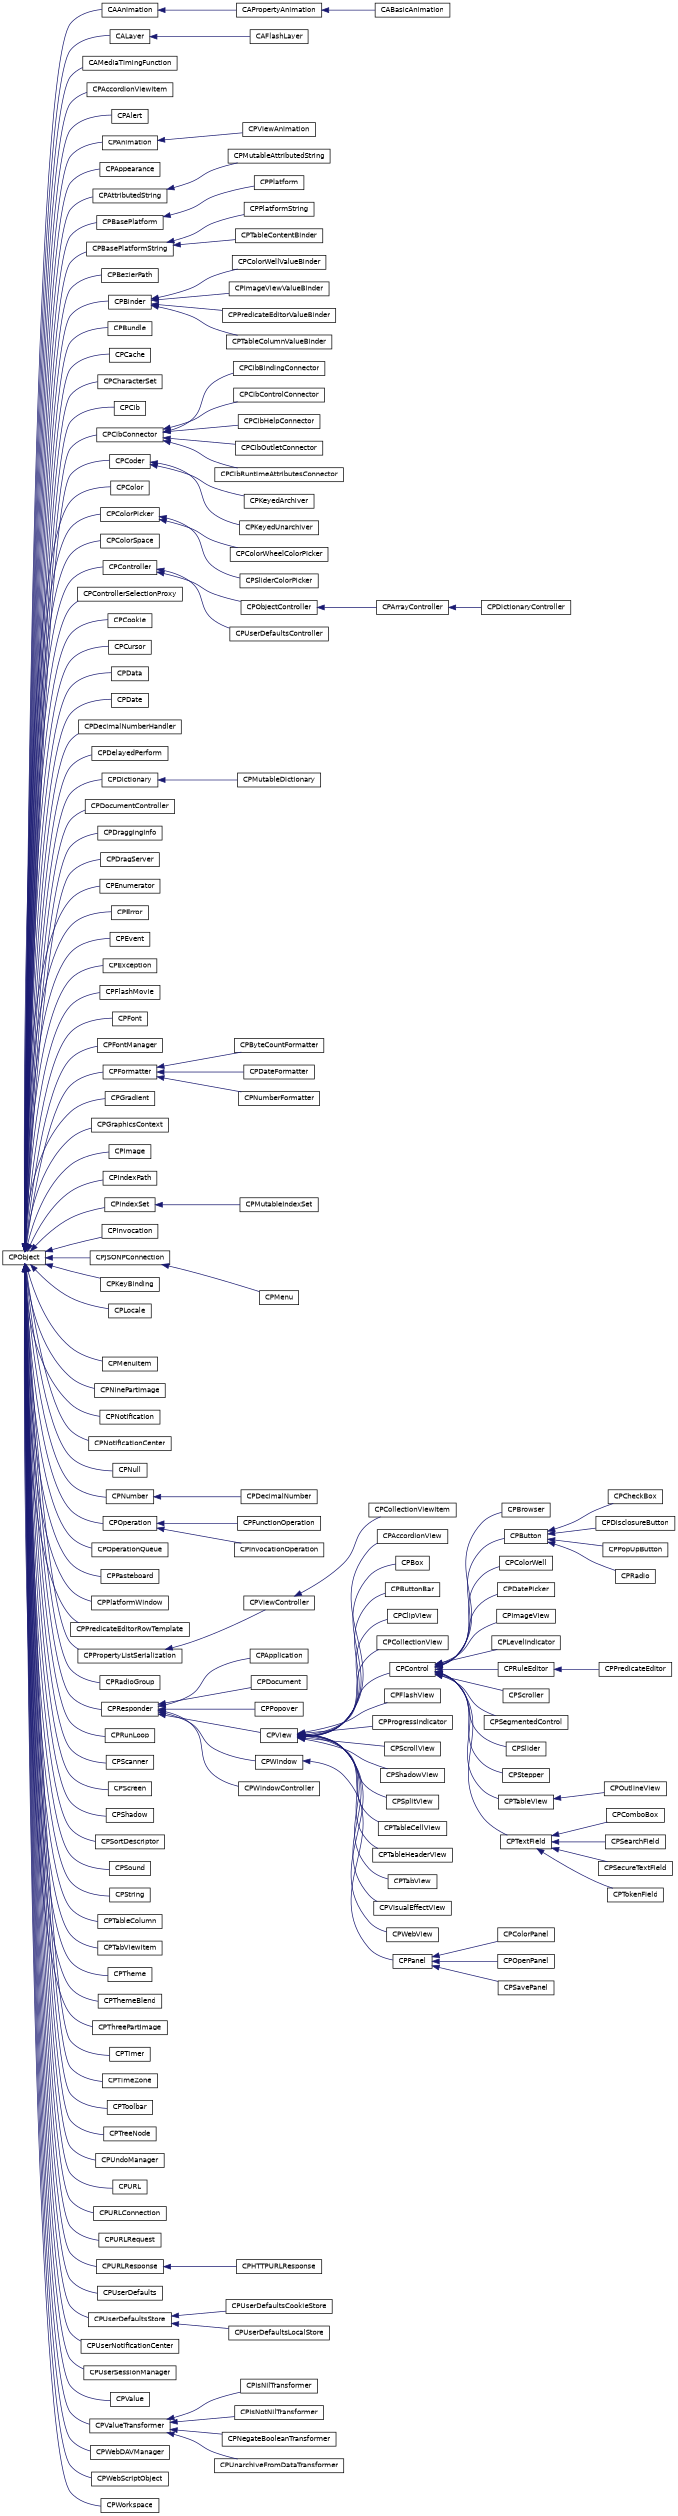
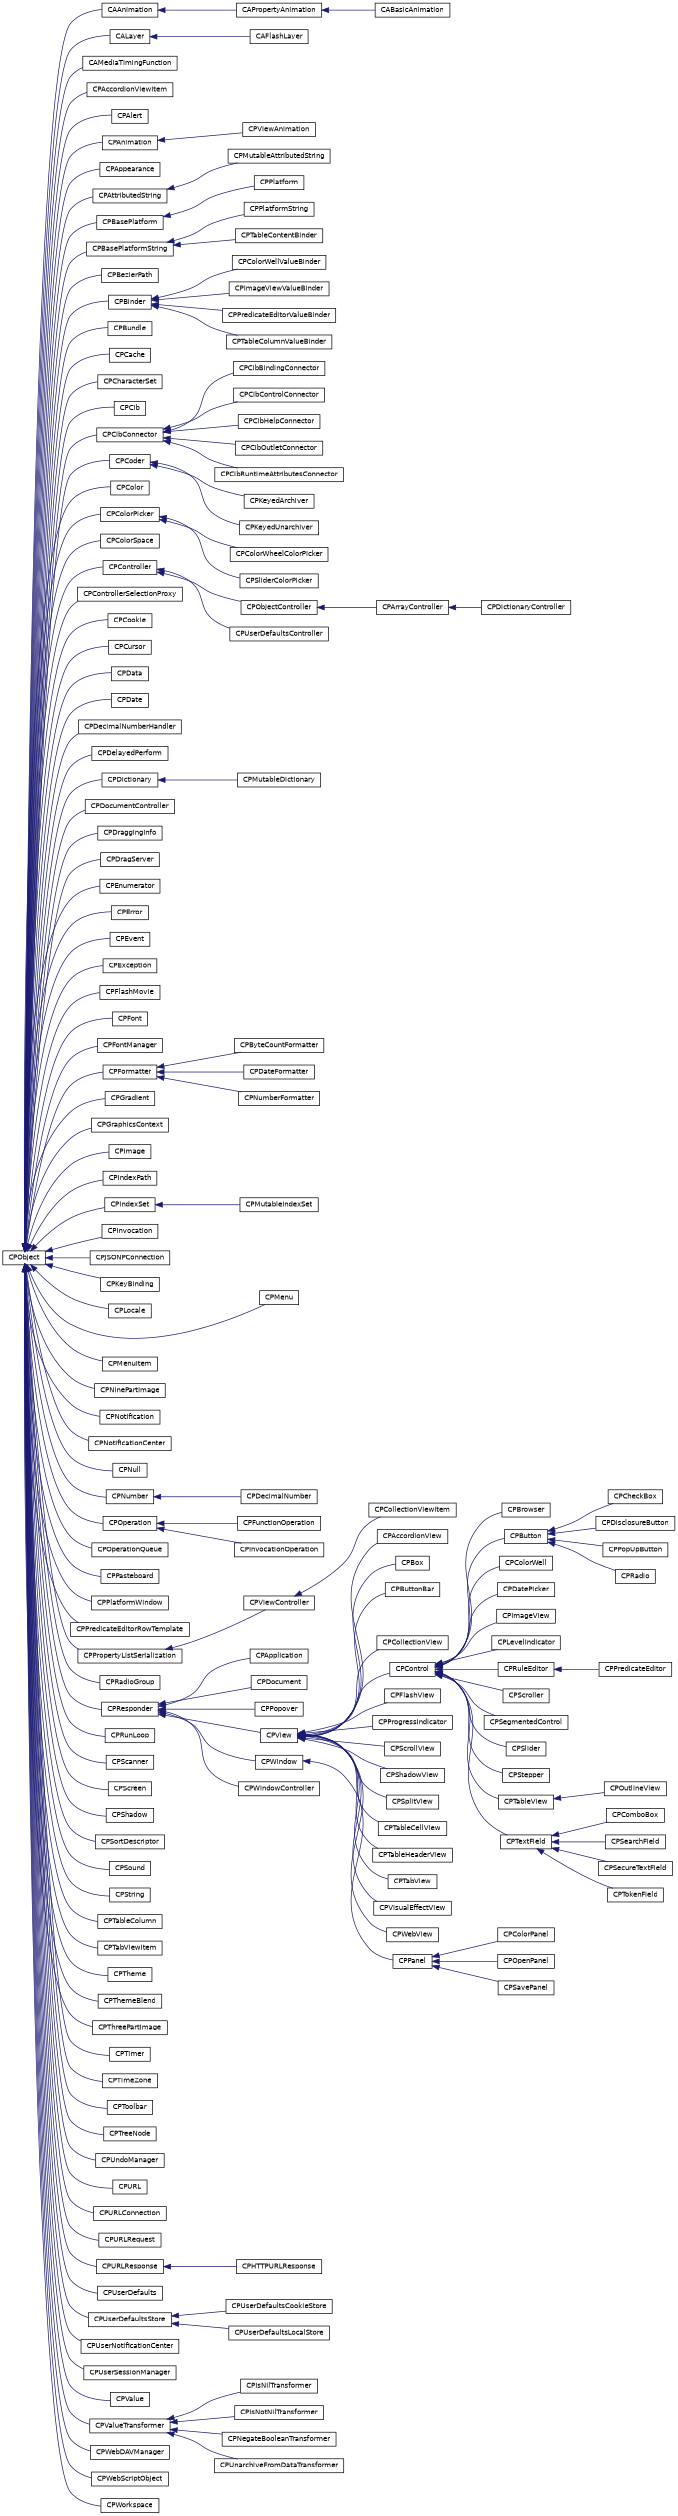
edge "CPMenu" -> "CPJSONPConnection": now "CPMenu" -> "CPObject"
node "CPClipView": removed
